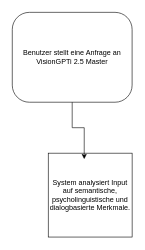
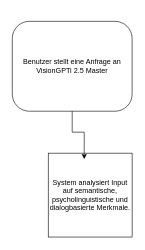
node "Benutzer stellt eine Anfrage an VisionGPTi 2.5 Master": moved (72, 57) -> (72, 66)
